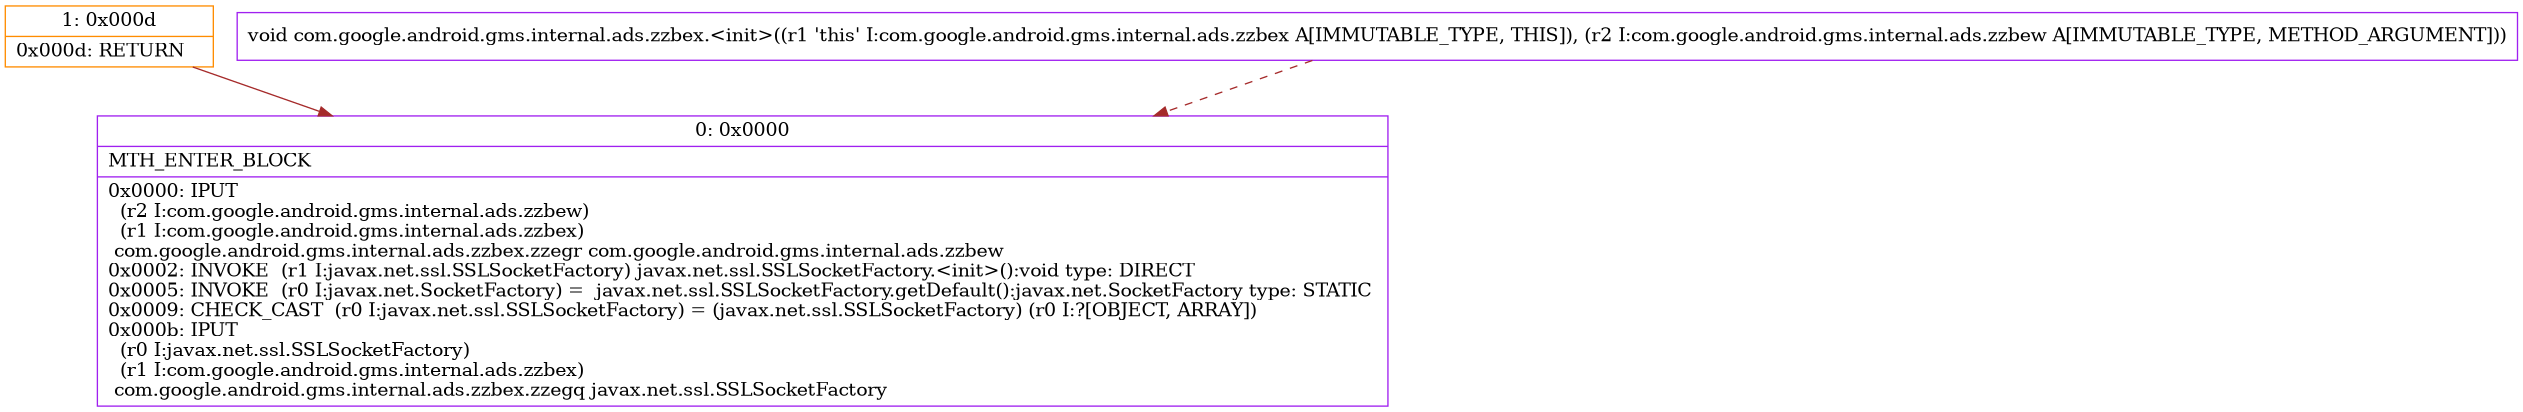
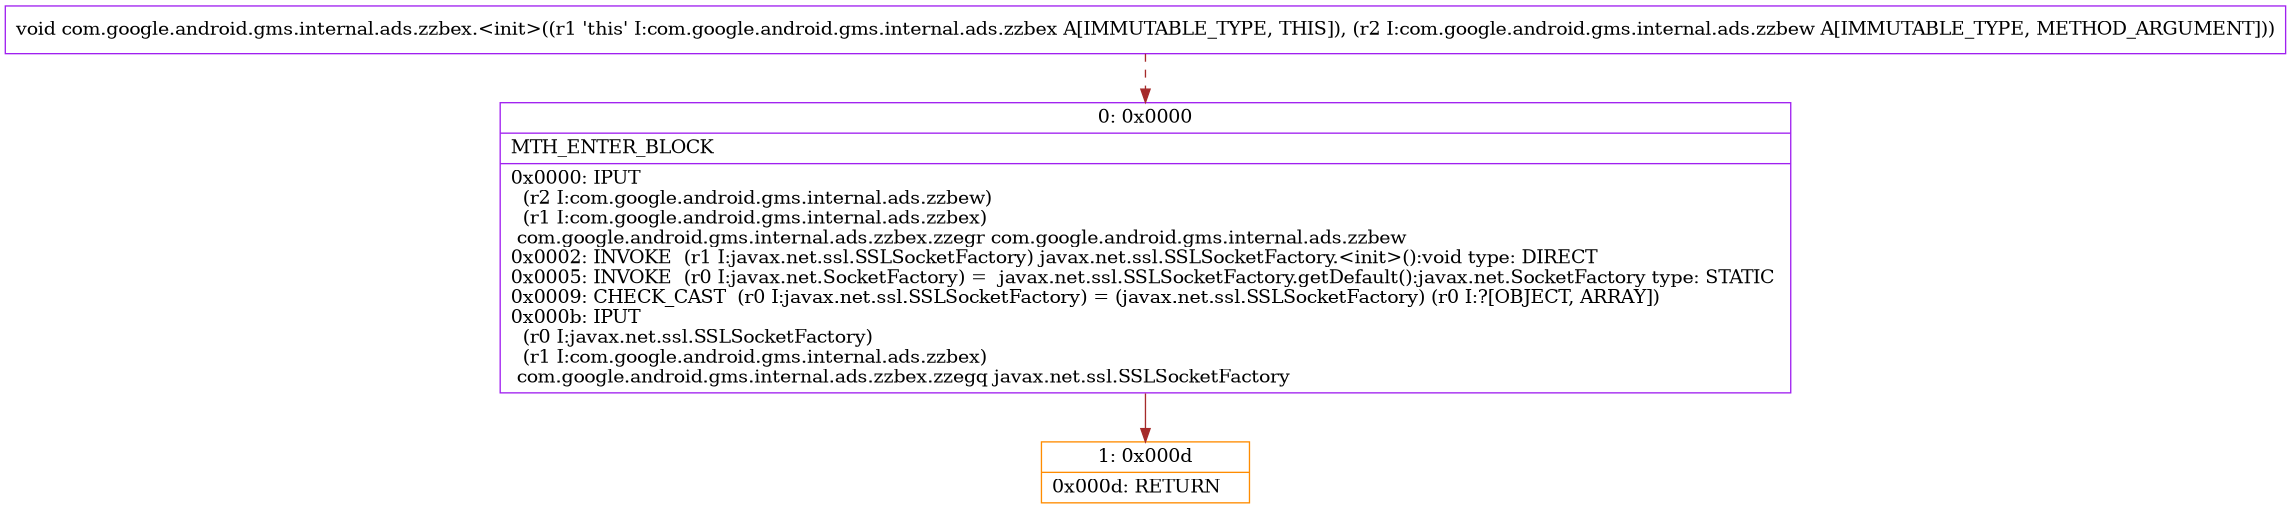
edge "1: 0x000d" -> "0: 0x0000": reversed
